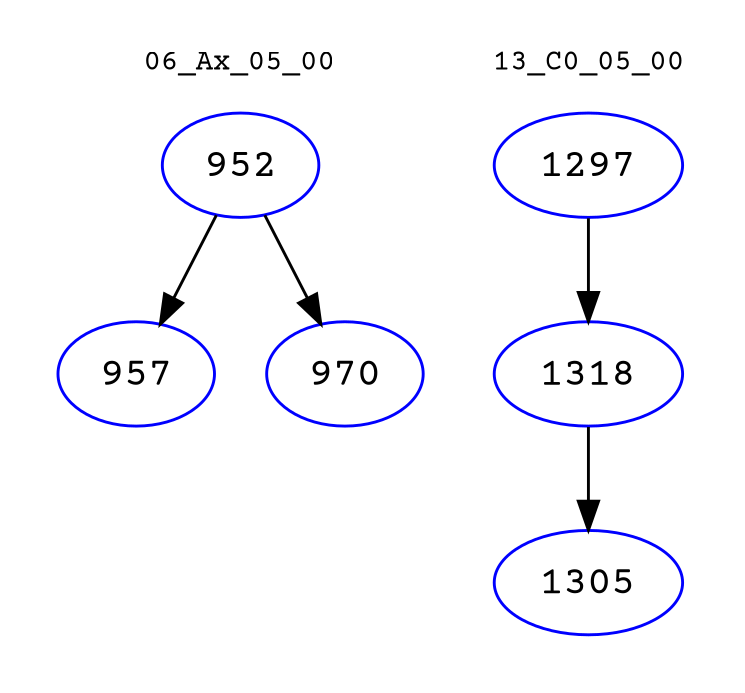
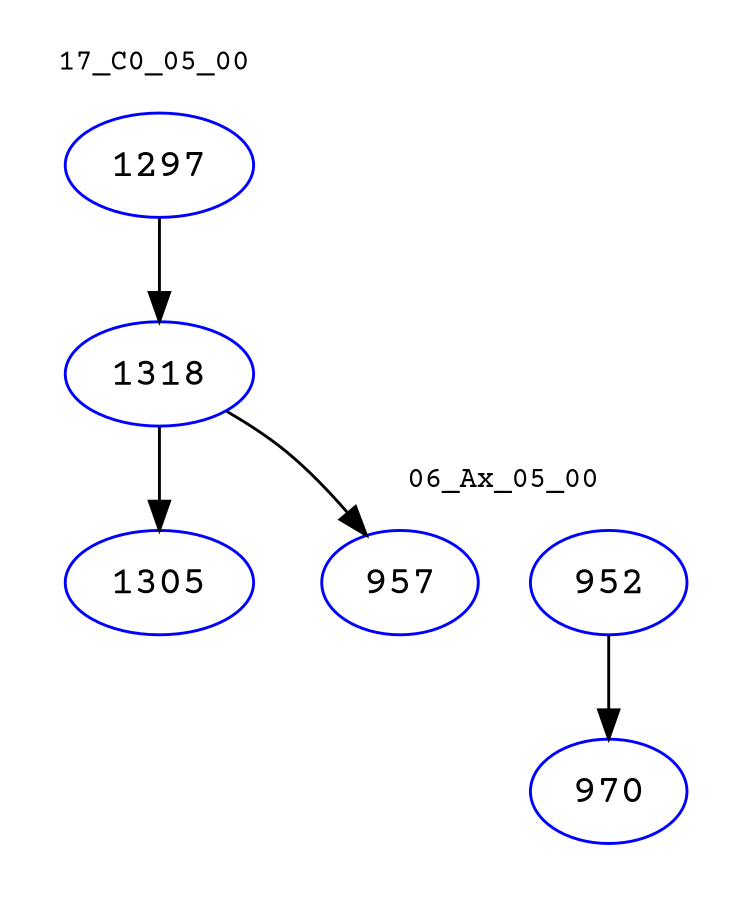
cluster "13_C0_05_00": label "13_C0_05_00" -> "17_C0_05_00"
edge "952" -> "957": now "1318" -> "957"
